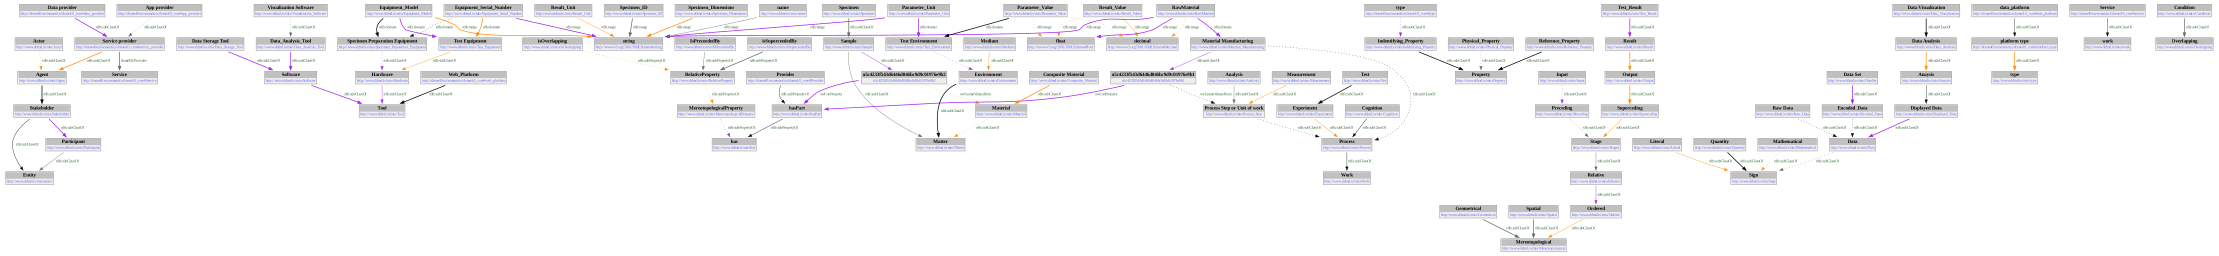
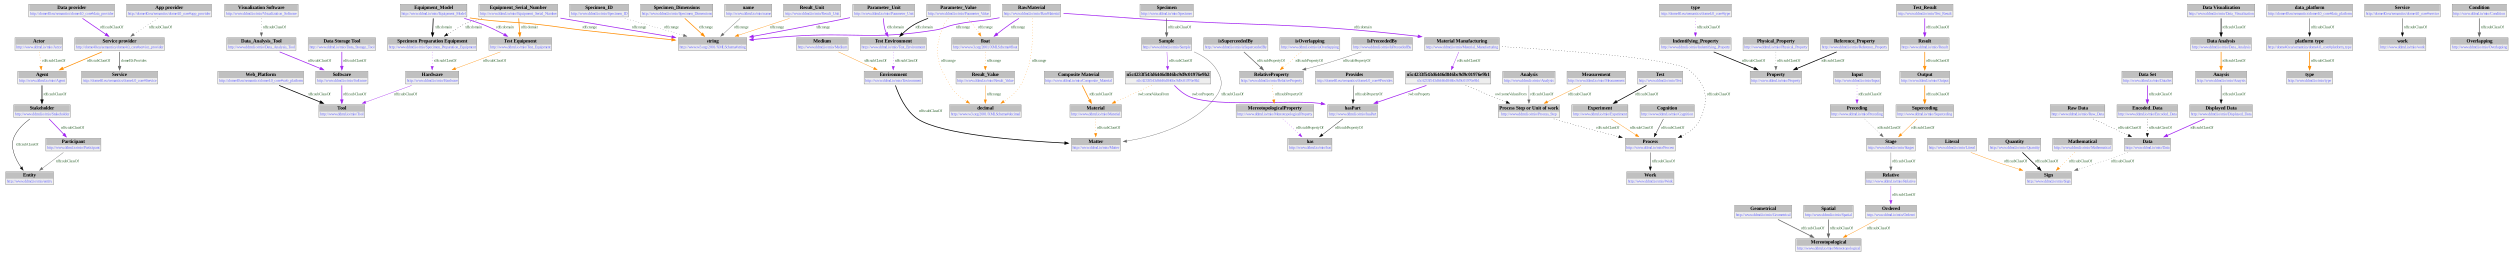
edge "Result_Value" -> "float": reversed
edge "Specimen_ID" -> "string": style bold -> dotted
